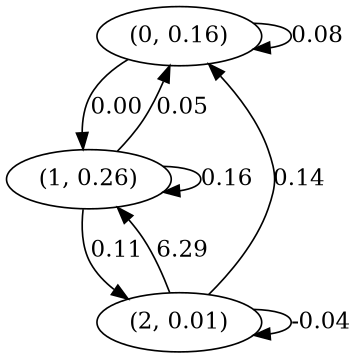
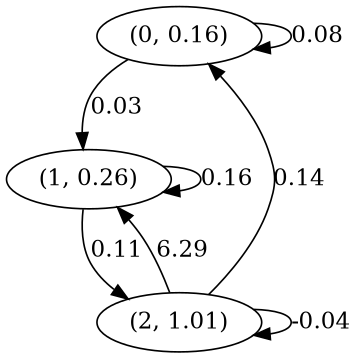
edge "(0, 0.16)" -> "(1, 0.26)": label "0.00" -> "0.03"
edge "(1, 0.26)" -> "(0, 0.16)": removed, label "0.05"
node "(2, 0.01)": label "(2, 0.01)" -> "(2, 1.01)"
